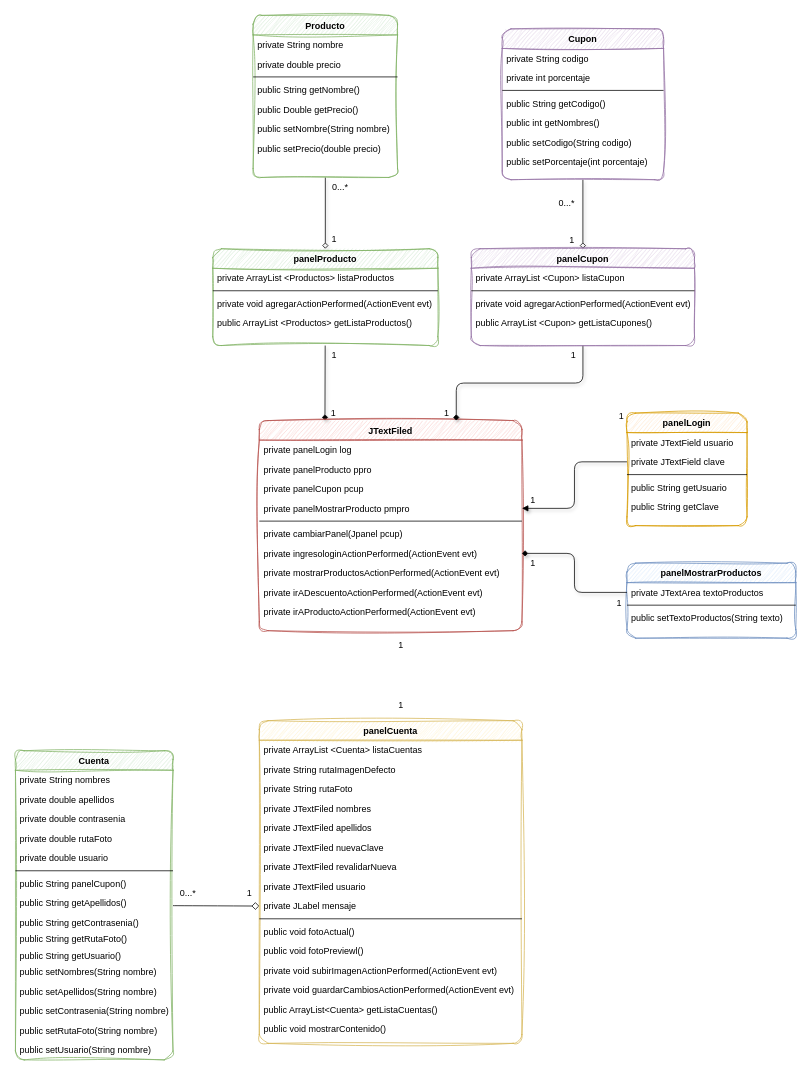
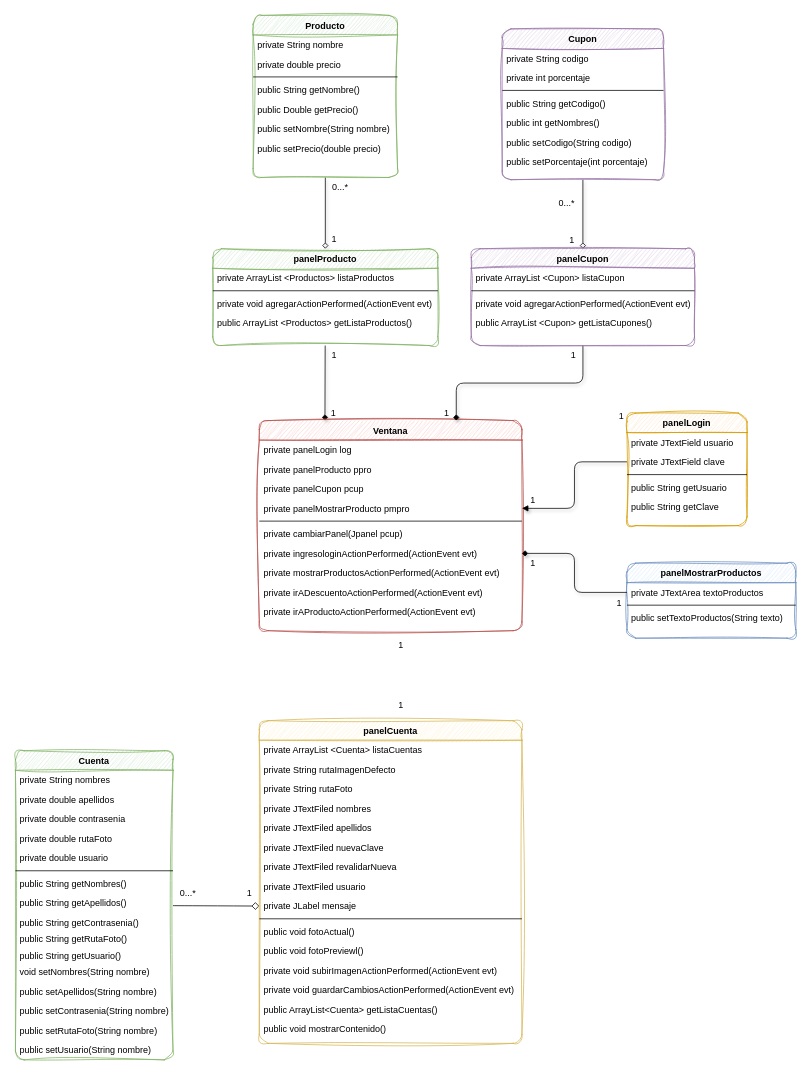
node "JTextFiled": label "JTextFiled" -> "Ventana"
node "public String panelCupon()": label "public String panelCupon()" -> "public String getNombres()"
node "public setNombres(String nombre)": label "public setNombres(String nombre)" -> "void setNombres(String nombre)"
